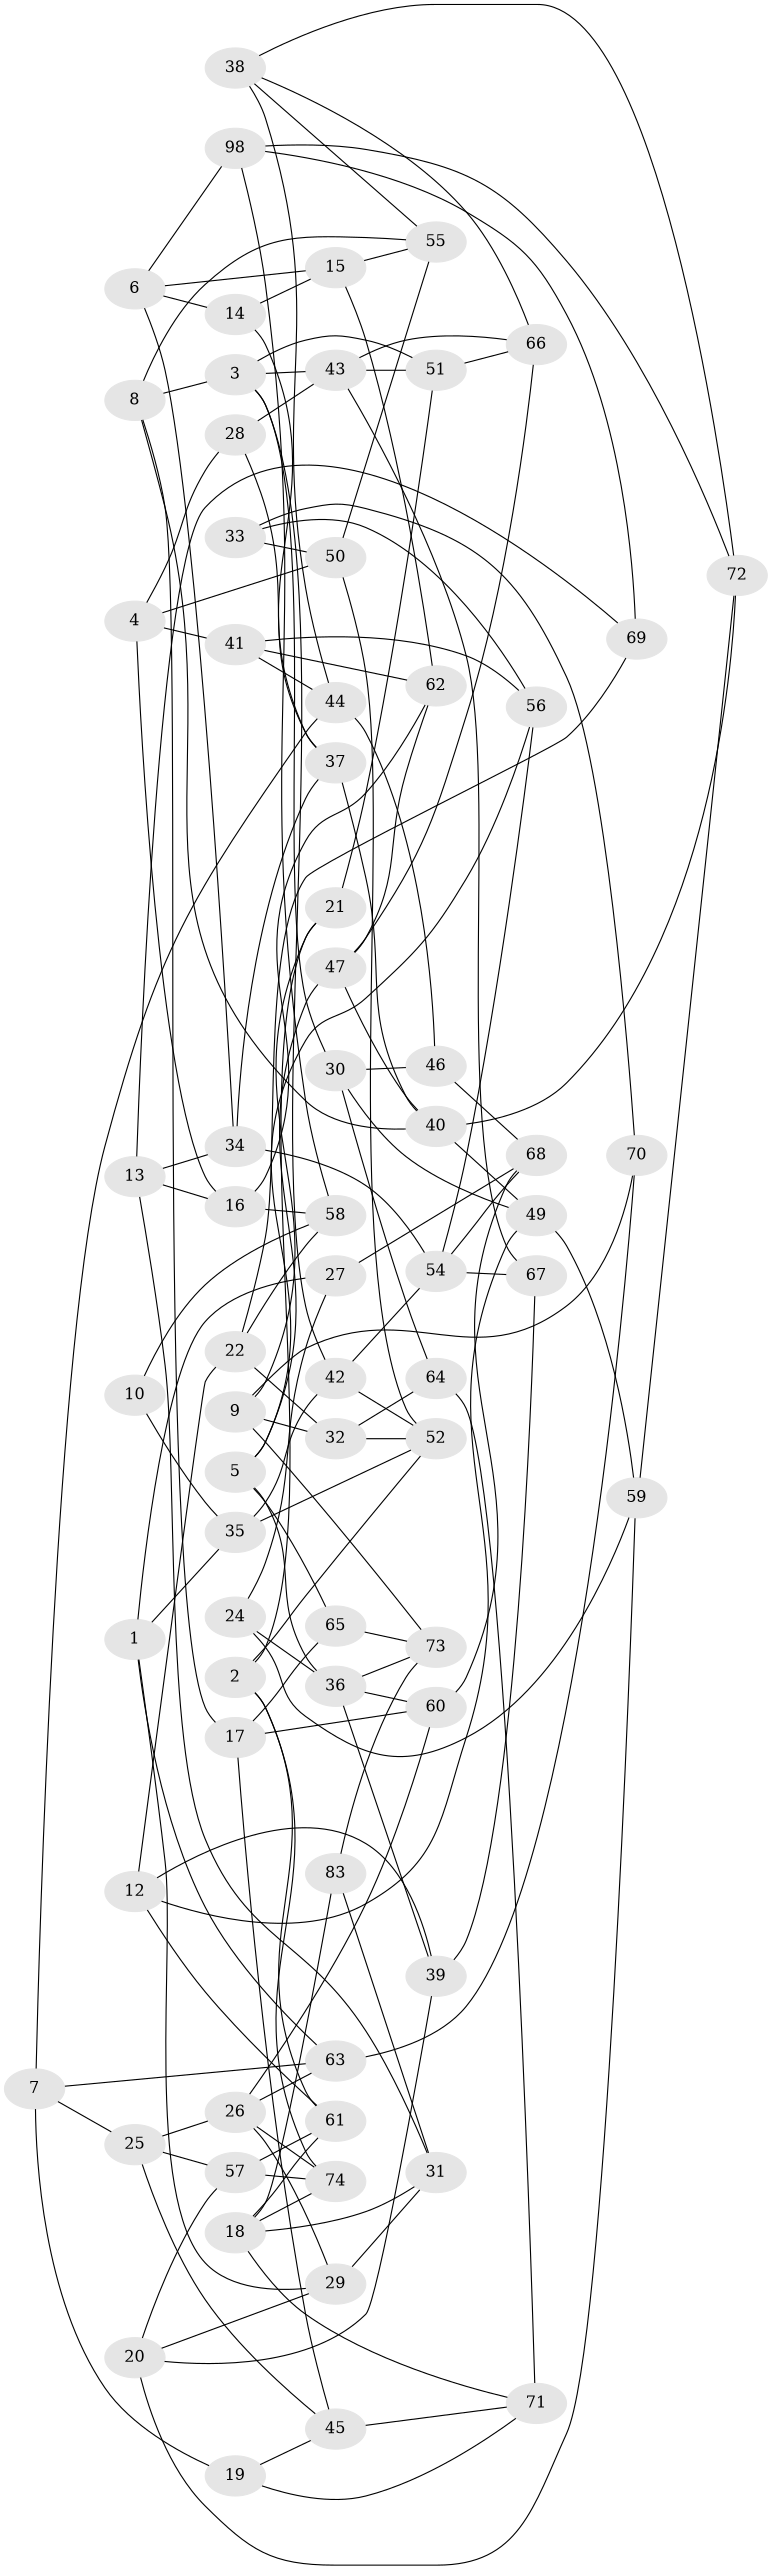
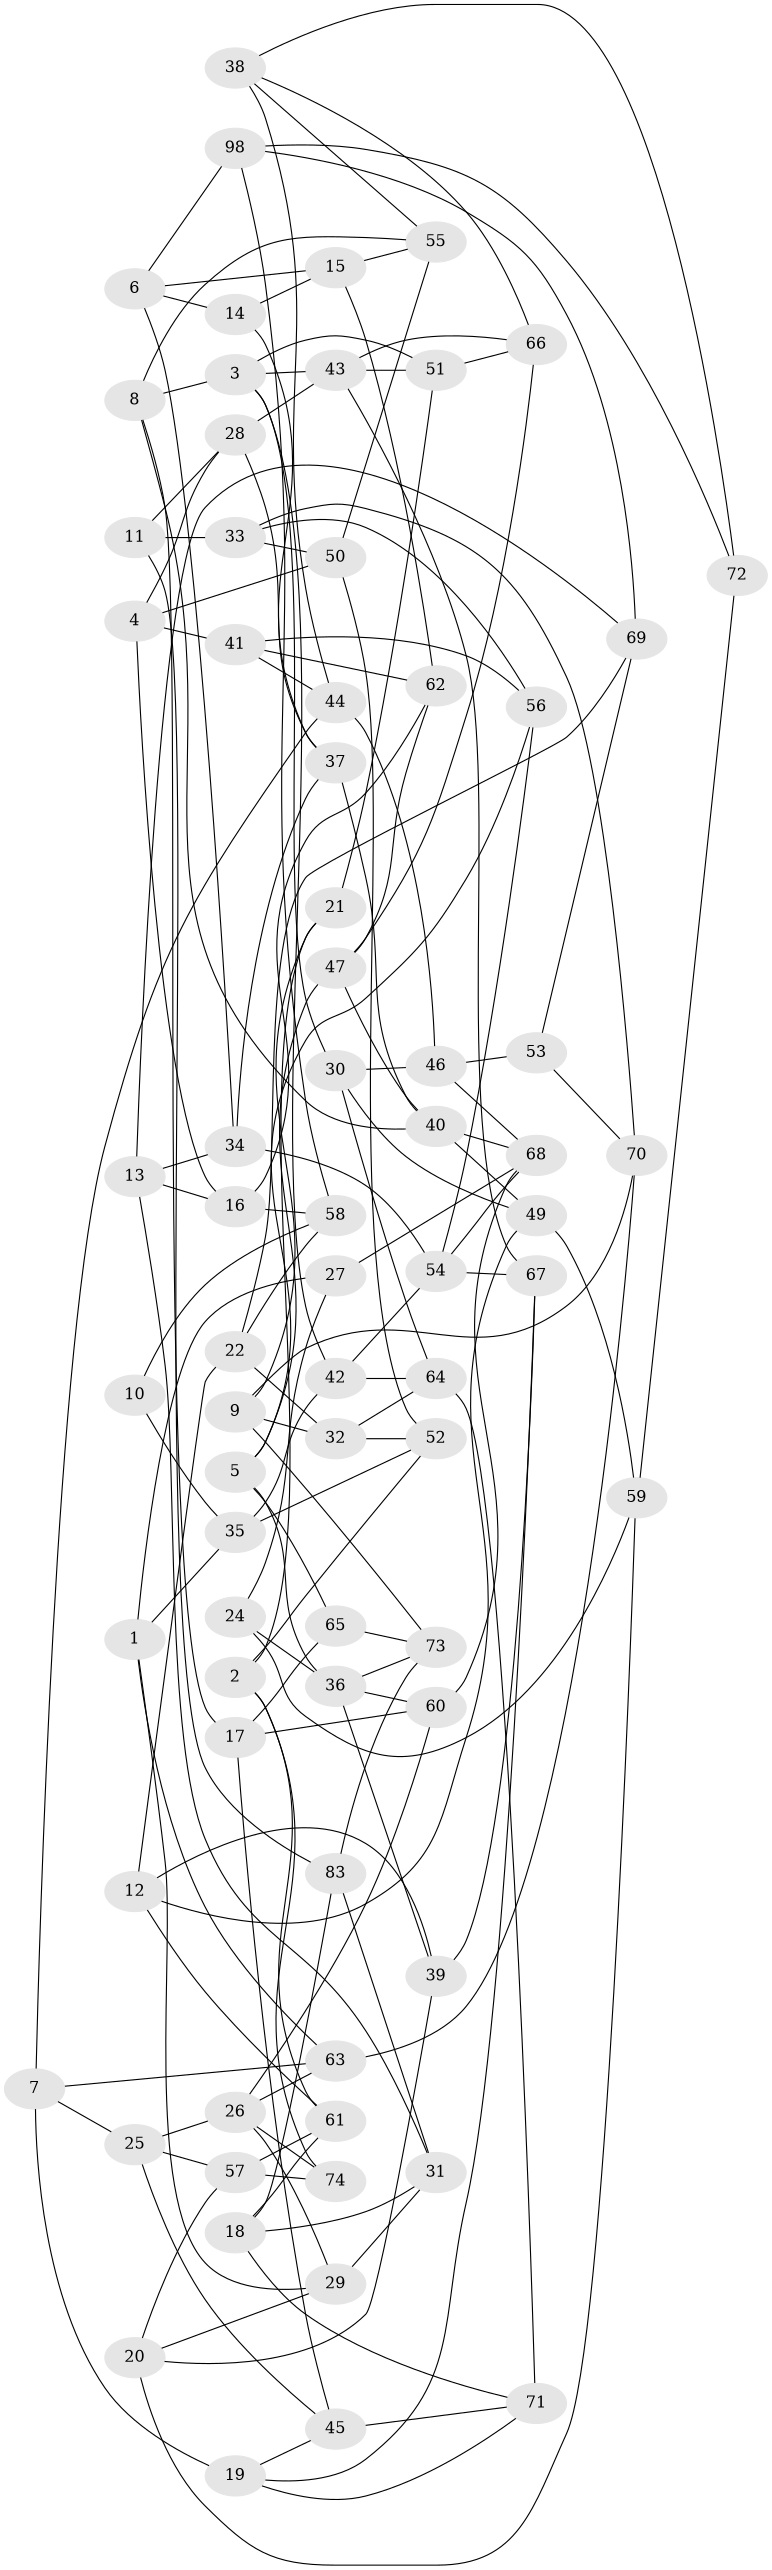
node "11": added
edge "72" -- "40": now "68" -- "40"
node "53": added
edge "42" -- "52": now "42" -- "64"
edge "67" -- "19": added
edge "74" -- "18": removed
